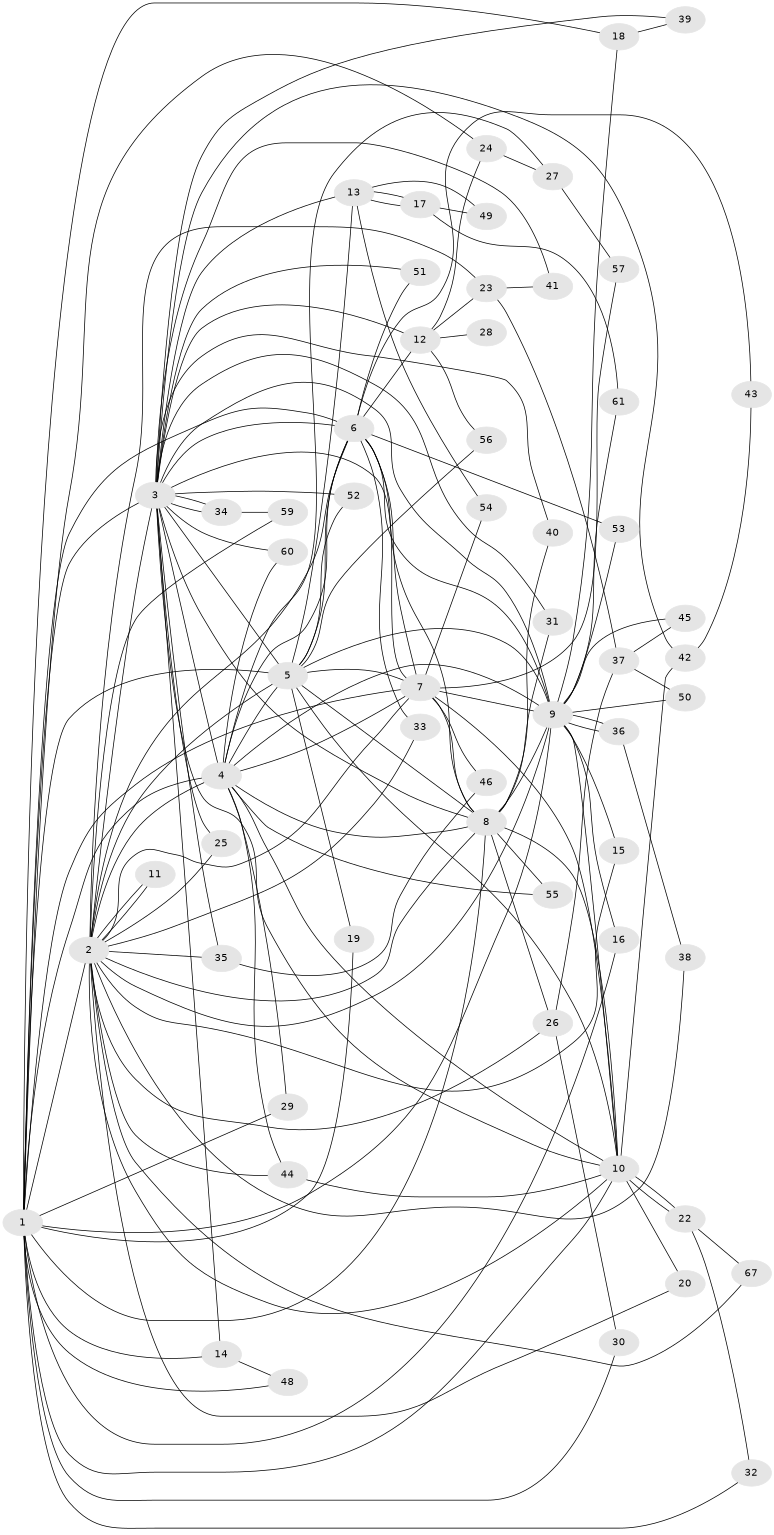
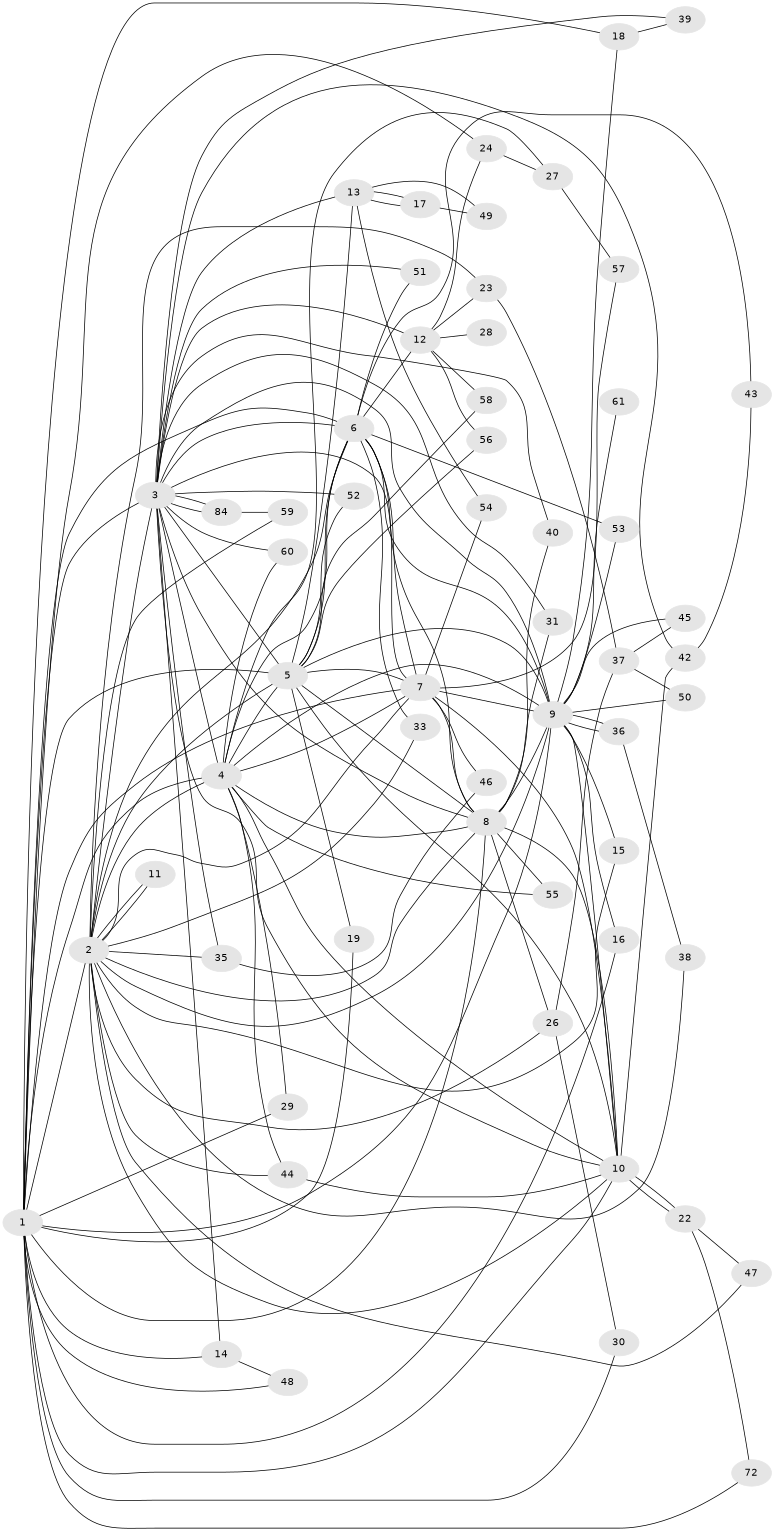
edge "17" -- "61": removed
node "41": removed
node "58": added
node "34": label "34" -> "84"
node "25": removed
node "67": label "67" -> "47"
node "20": removed
node "32": label "32" -> "72"
